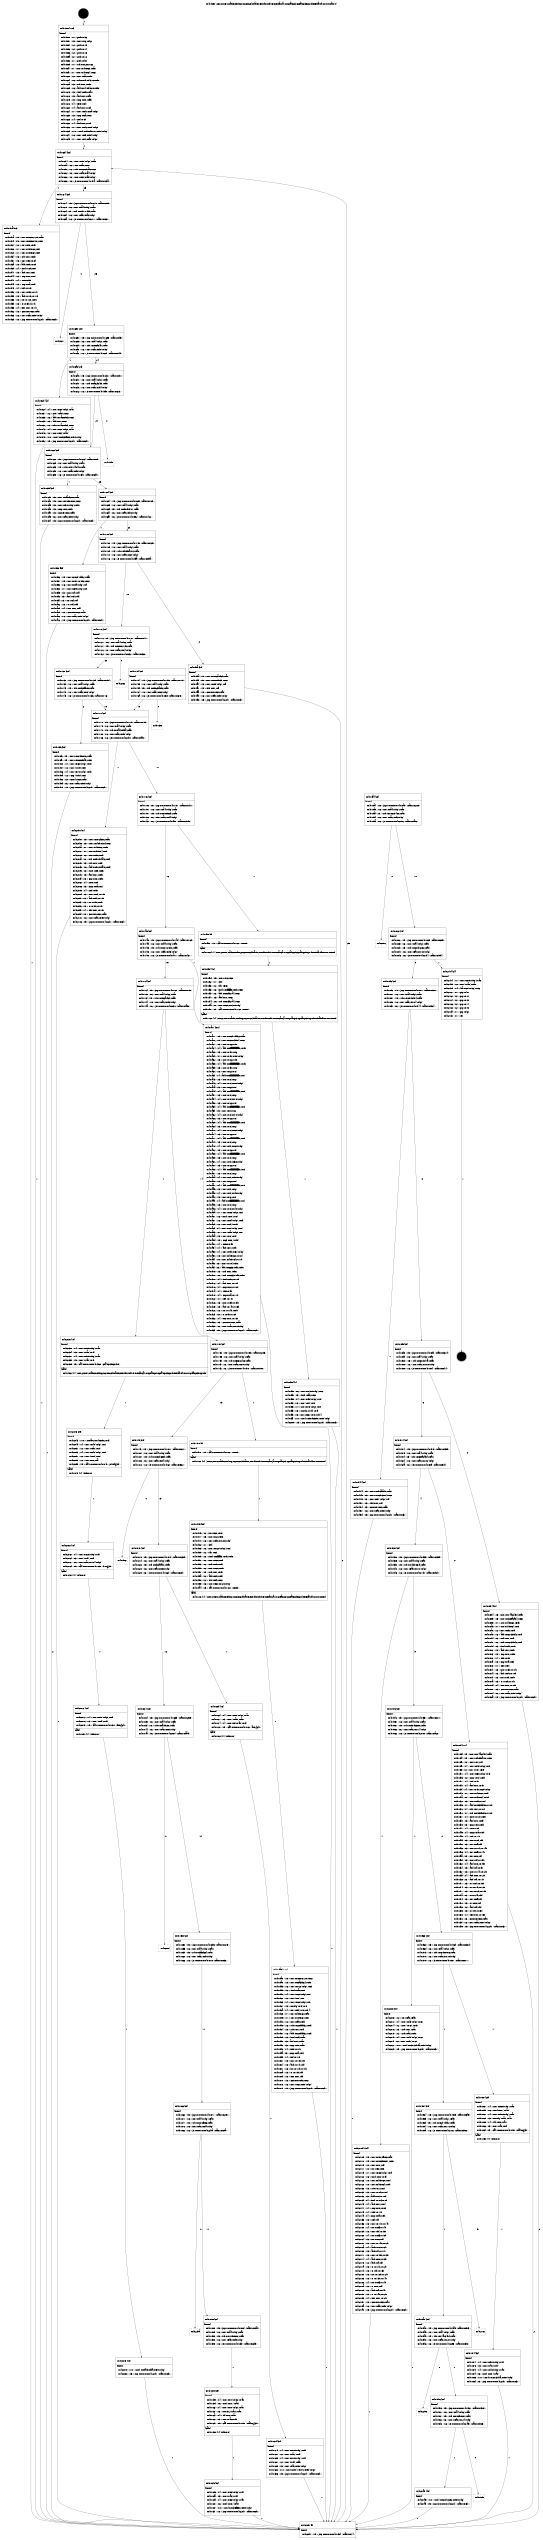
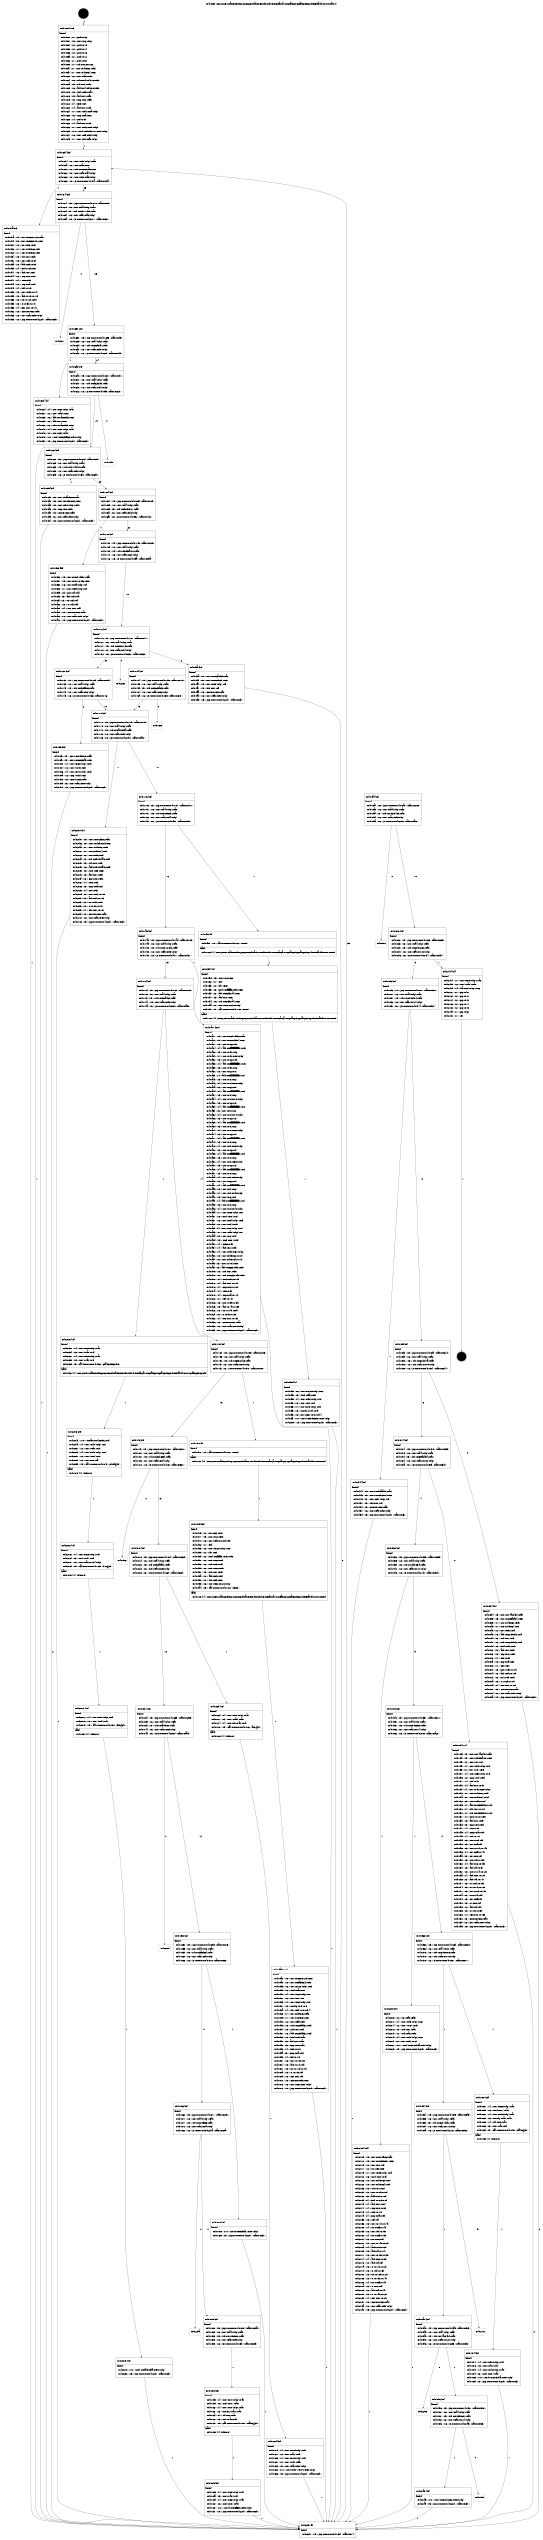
edge "0x4016c8 [28]" -> "0x401c9b [30]": reversed
edge "0x401700 [28]" -> "0x401f9a [30]": now "0x40171c [28]" -> "0x401f9a [30]"
node "0x401e1e [15]": added
